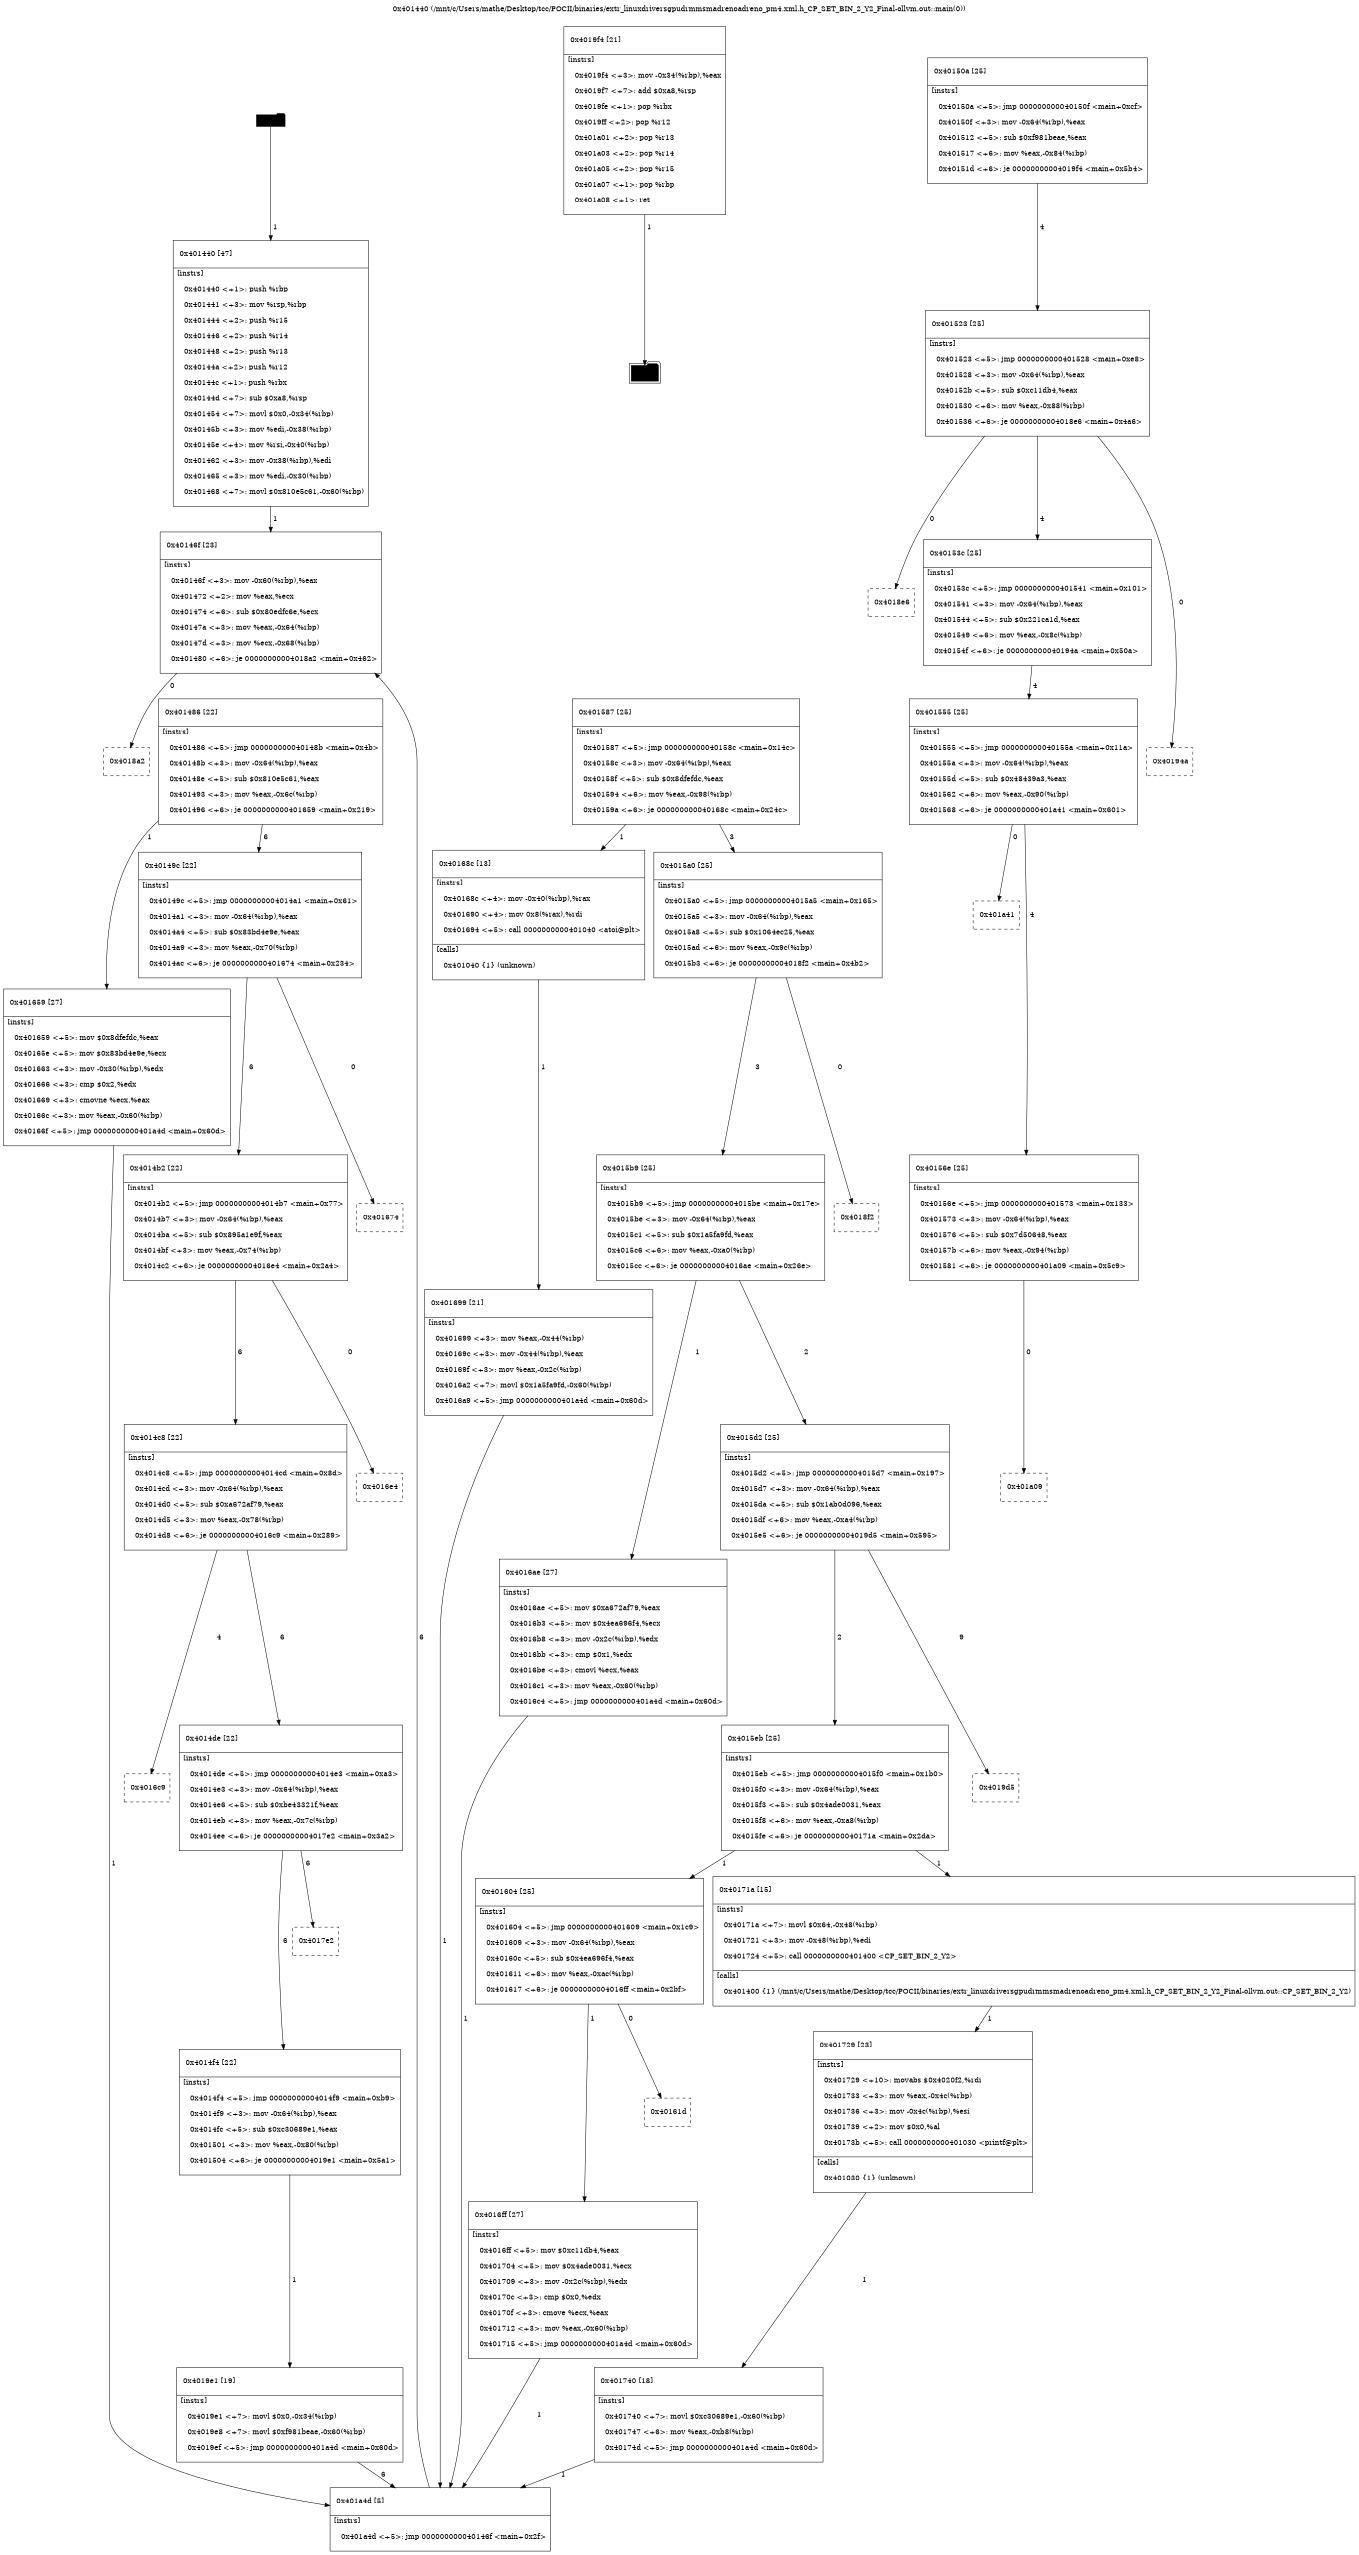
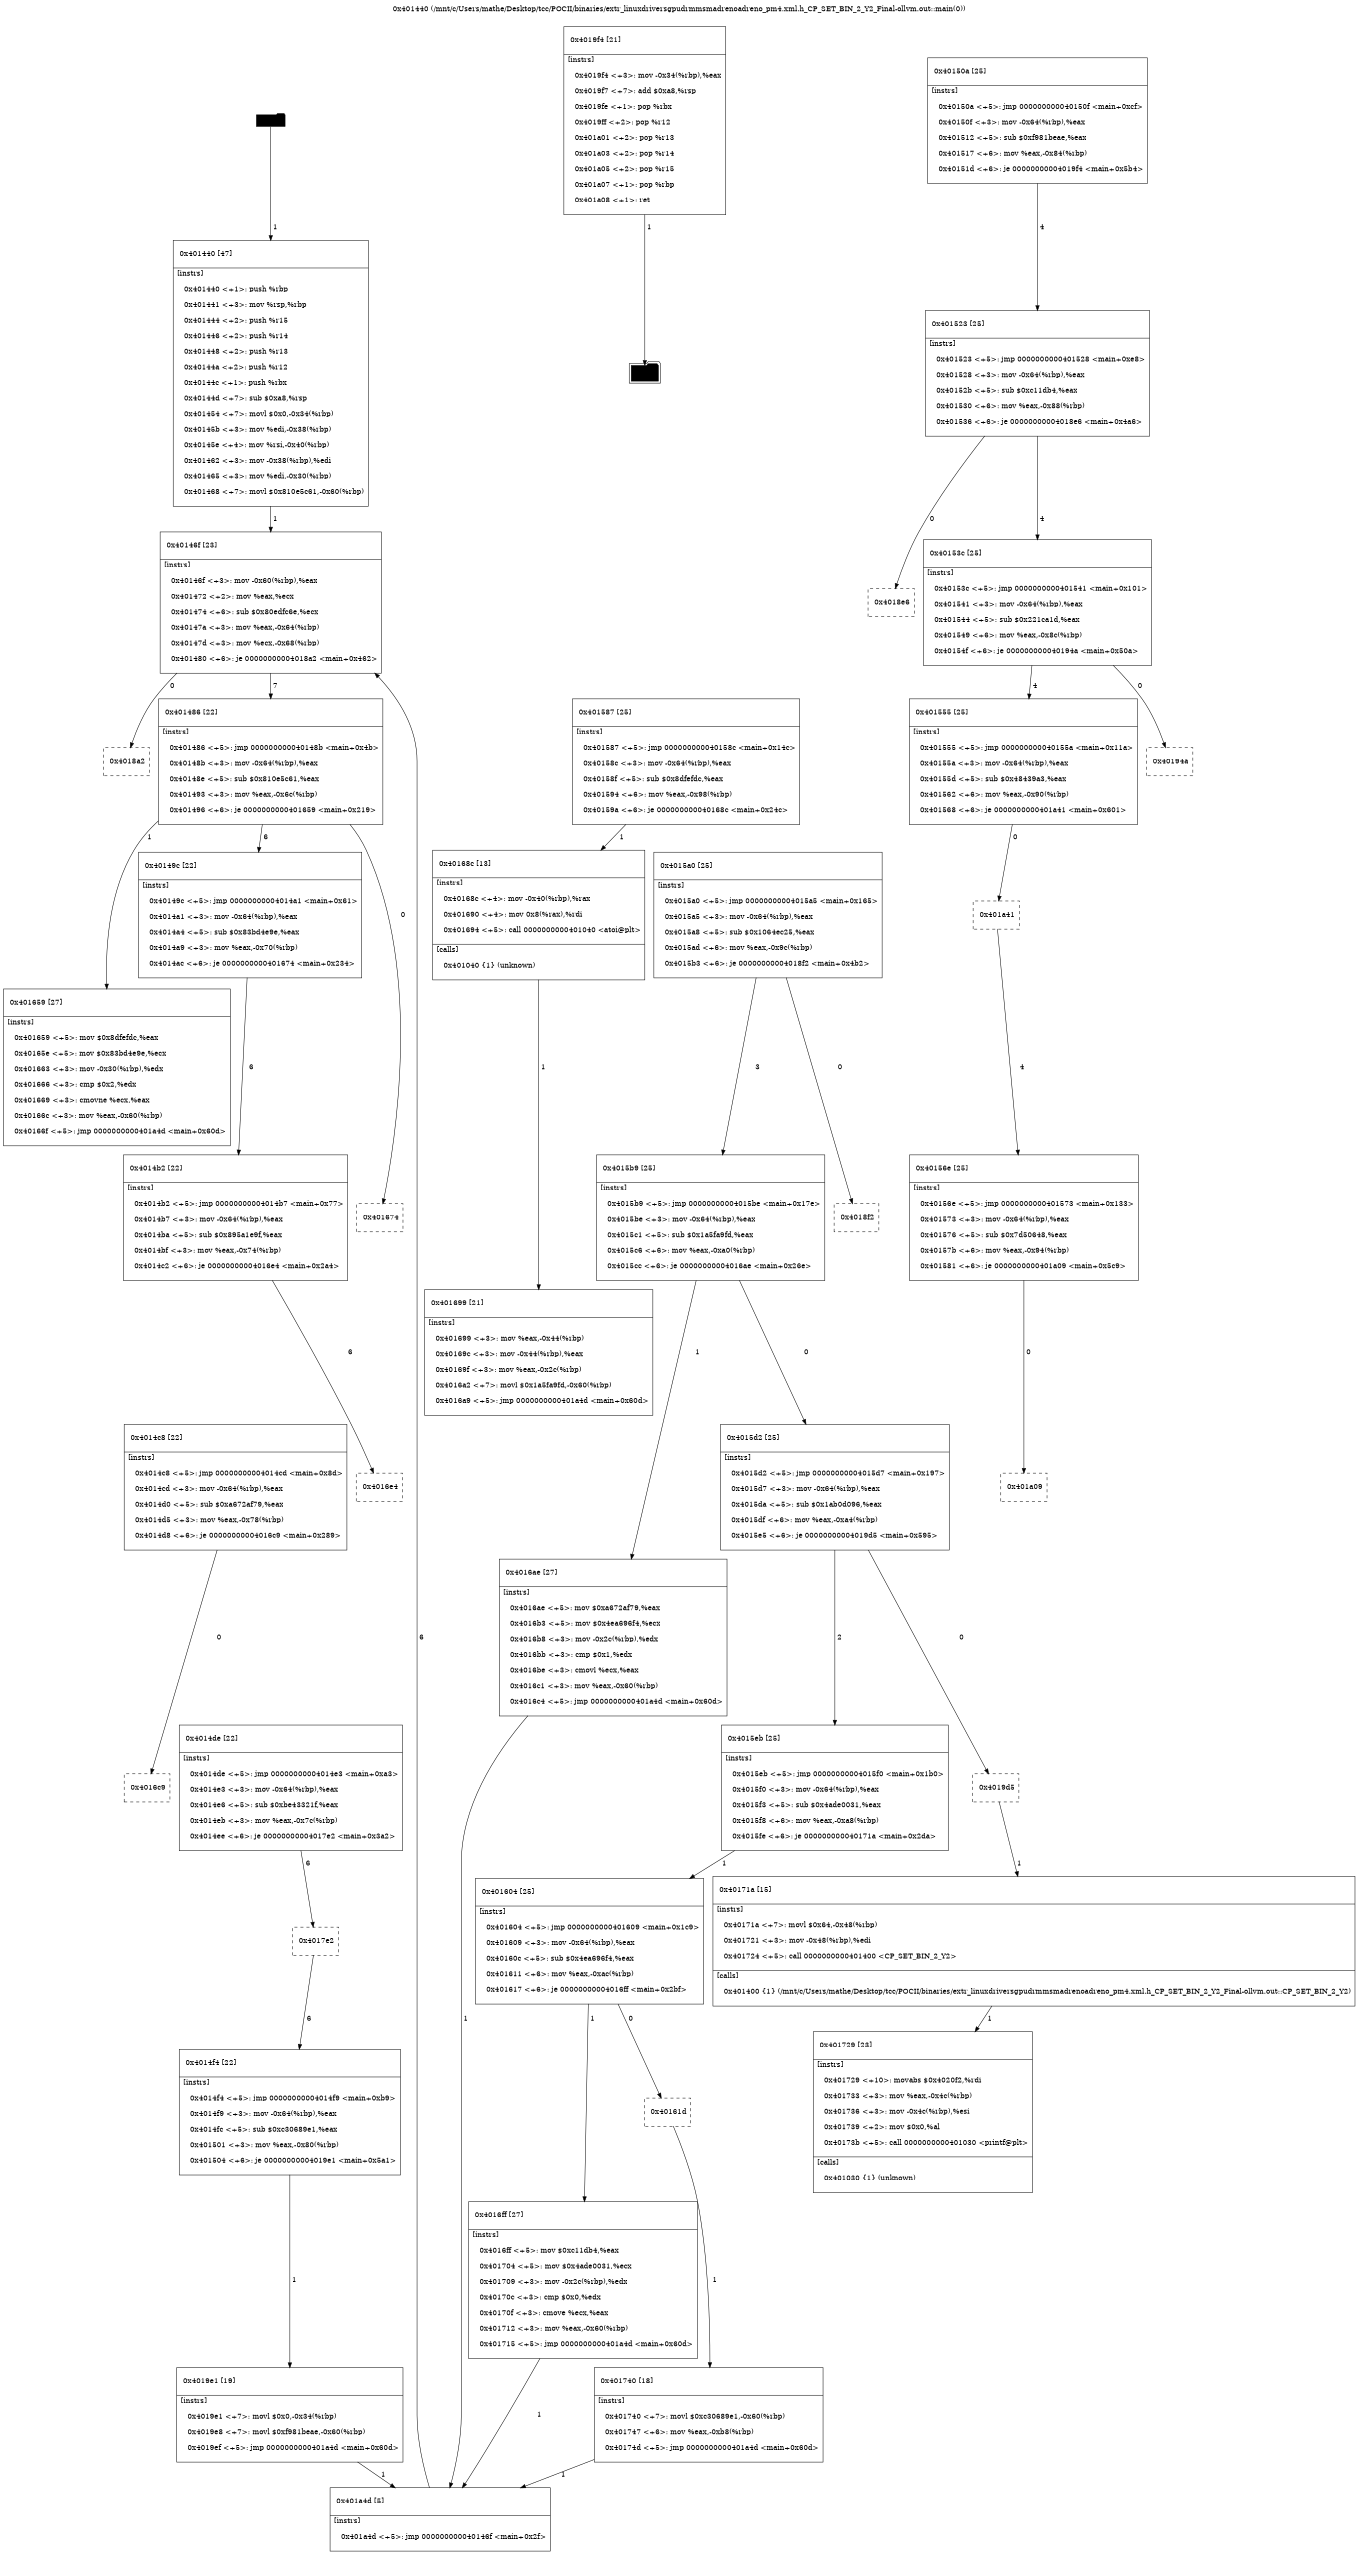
edge "0x401523 [25]" -> "0x40194a": now "0x40153c [25]" -> "0x40194a"
edge "0x40146f [23]" -> "0x401486 [22]": added, label "7"
edge "0x401587 [25]" -> "0x4015a0 [25]": removed, label "3"
edge "0x401555 [25]" -> "0x40156e [25]": now "0x401a41" -> "0x40156e [25]"
edge "0x40149c [22]" -> "0x401674": now "0x401486 [22]" -> "0x401674"
edge "0x4014b2 [22]" -> "0x4014c8 [22]": removed, label "6"
edge "0x4014b2 [22]" -> "0x4016e4": label " 0" -> " 6"
edge "0x4015b9 [25]" -> "0x4015d2 [25]": label " 2" -> " 0"
edge "0x4014c8 [22]" -> "0x4014de [22]": removed, label "6"
edge "0x4014c8 [22]" -> "0x4016c9": label " 4" -> " 0"
edge "0x4015d2 [25]" -> "0x4019d5": label " 9" -> " 0"
edge "0x4015eb [25]" -> "0x40171a [15]": now "0x4019d5" -> "0x40171a [15]"
edge "0x401659 [27]" -> "0x401a4d [5]": removed, label "1"
edge "0x401699 [21]" -> "0x401a4d [5]": removed, label "1"
edge "0x4014de [22]" -> "0x4014f4 [22]": now "0x4017e2" -> "0x4014f4 [22]"
edge "0x401729 [23]" -> "0x401740 [18]": now "0x40161d" -> "0x401740 [18]"
edge "0x4019e1 [19]" -> "0x401a4d [5]": label " 6" -> " 1"
